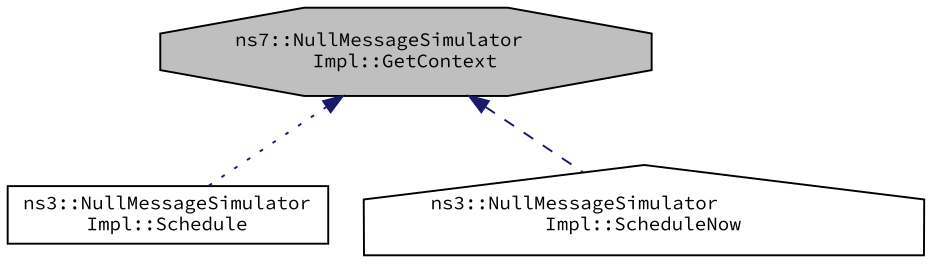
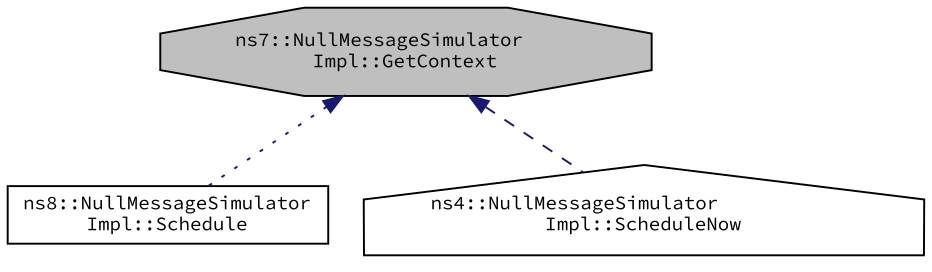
node "ns3::NullMessageSimulator Impl::Schedule": label "ns3::NullMessageSimulator Impl::Schedule" -> "ns8::NullMessageSimulator Impl::Schedule"
node "ns3::NullMessageSimulator Impl::ScheduleNow": label "ns3::NullMessageSimulator Impl::ScheduleNow" -> "ns4::NullMessageSimulator Impl::ScheduleNow"
